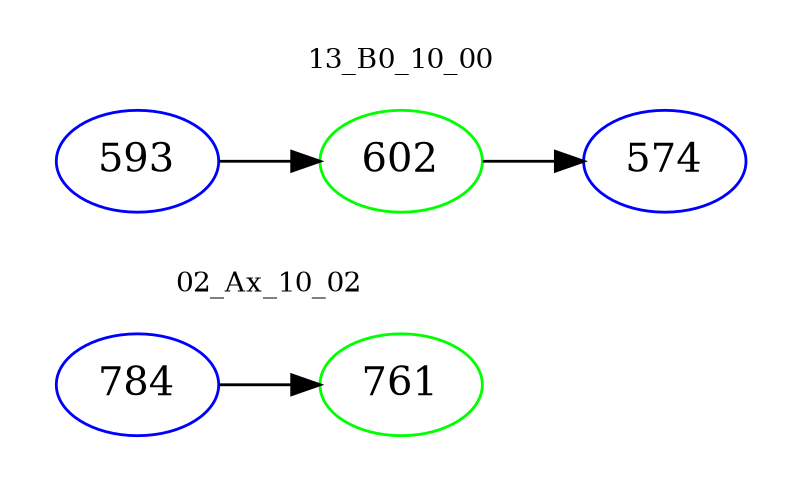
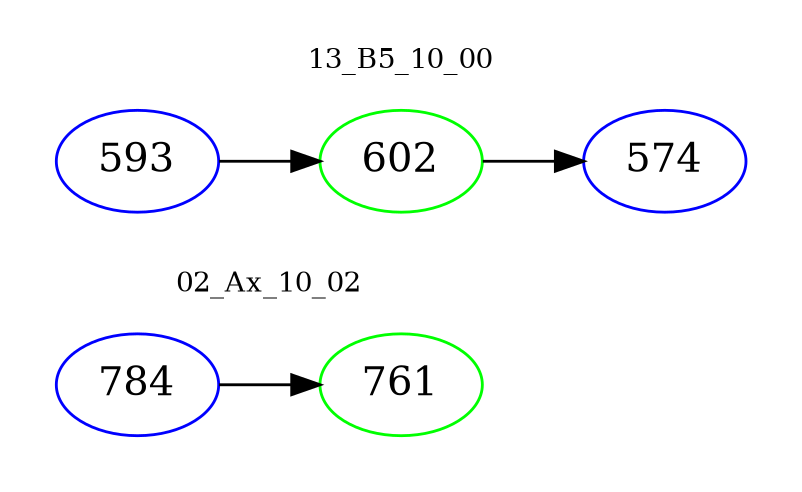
cluster "13_B0_10_00": label "13_B0_10_00" -> "13_B5_10_00"
